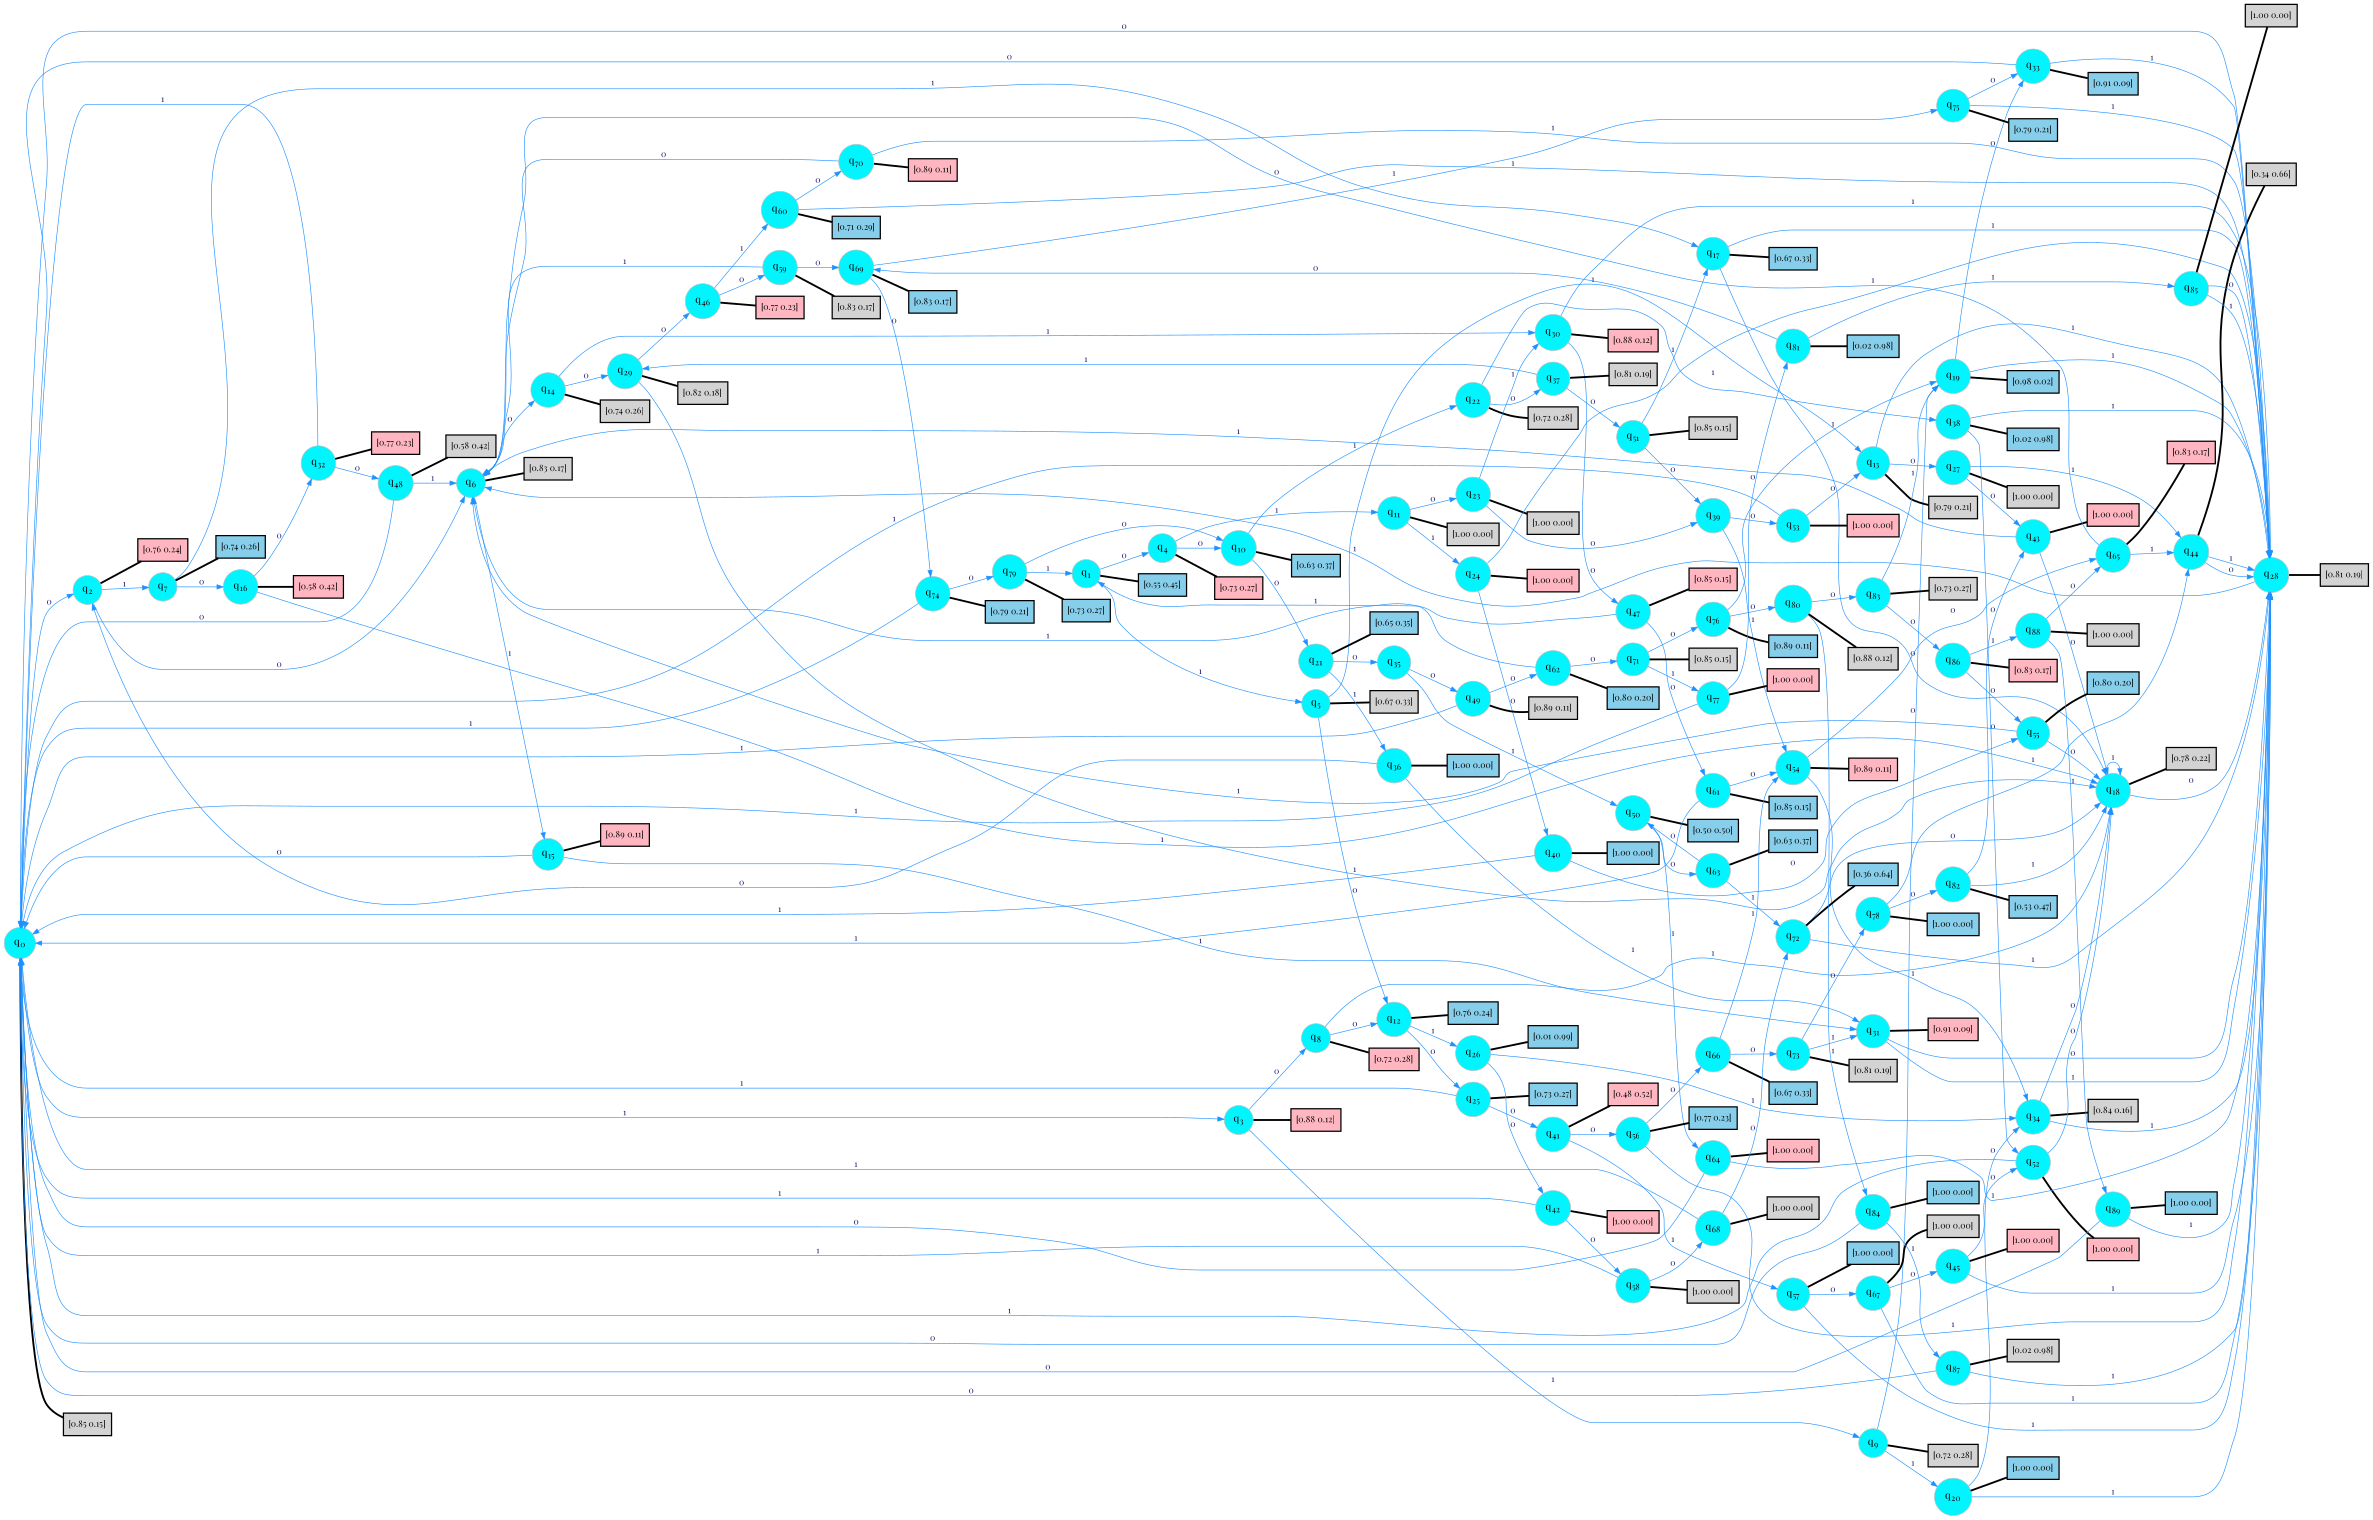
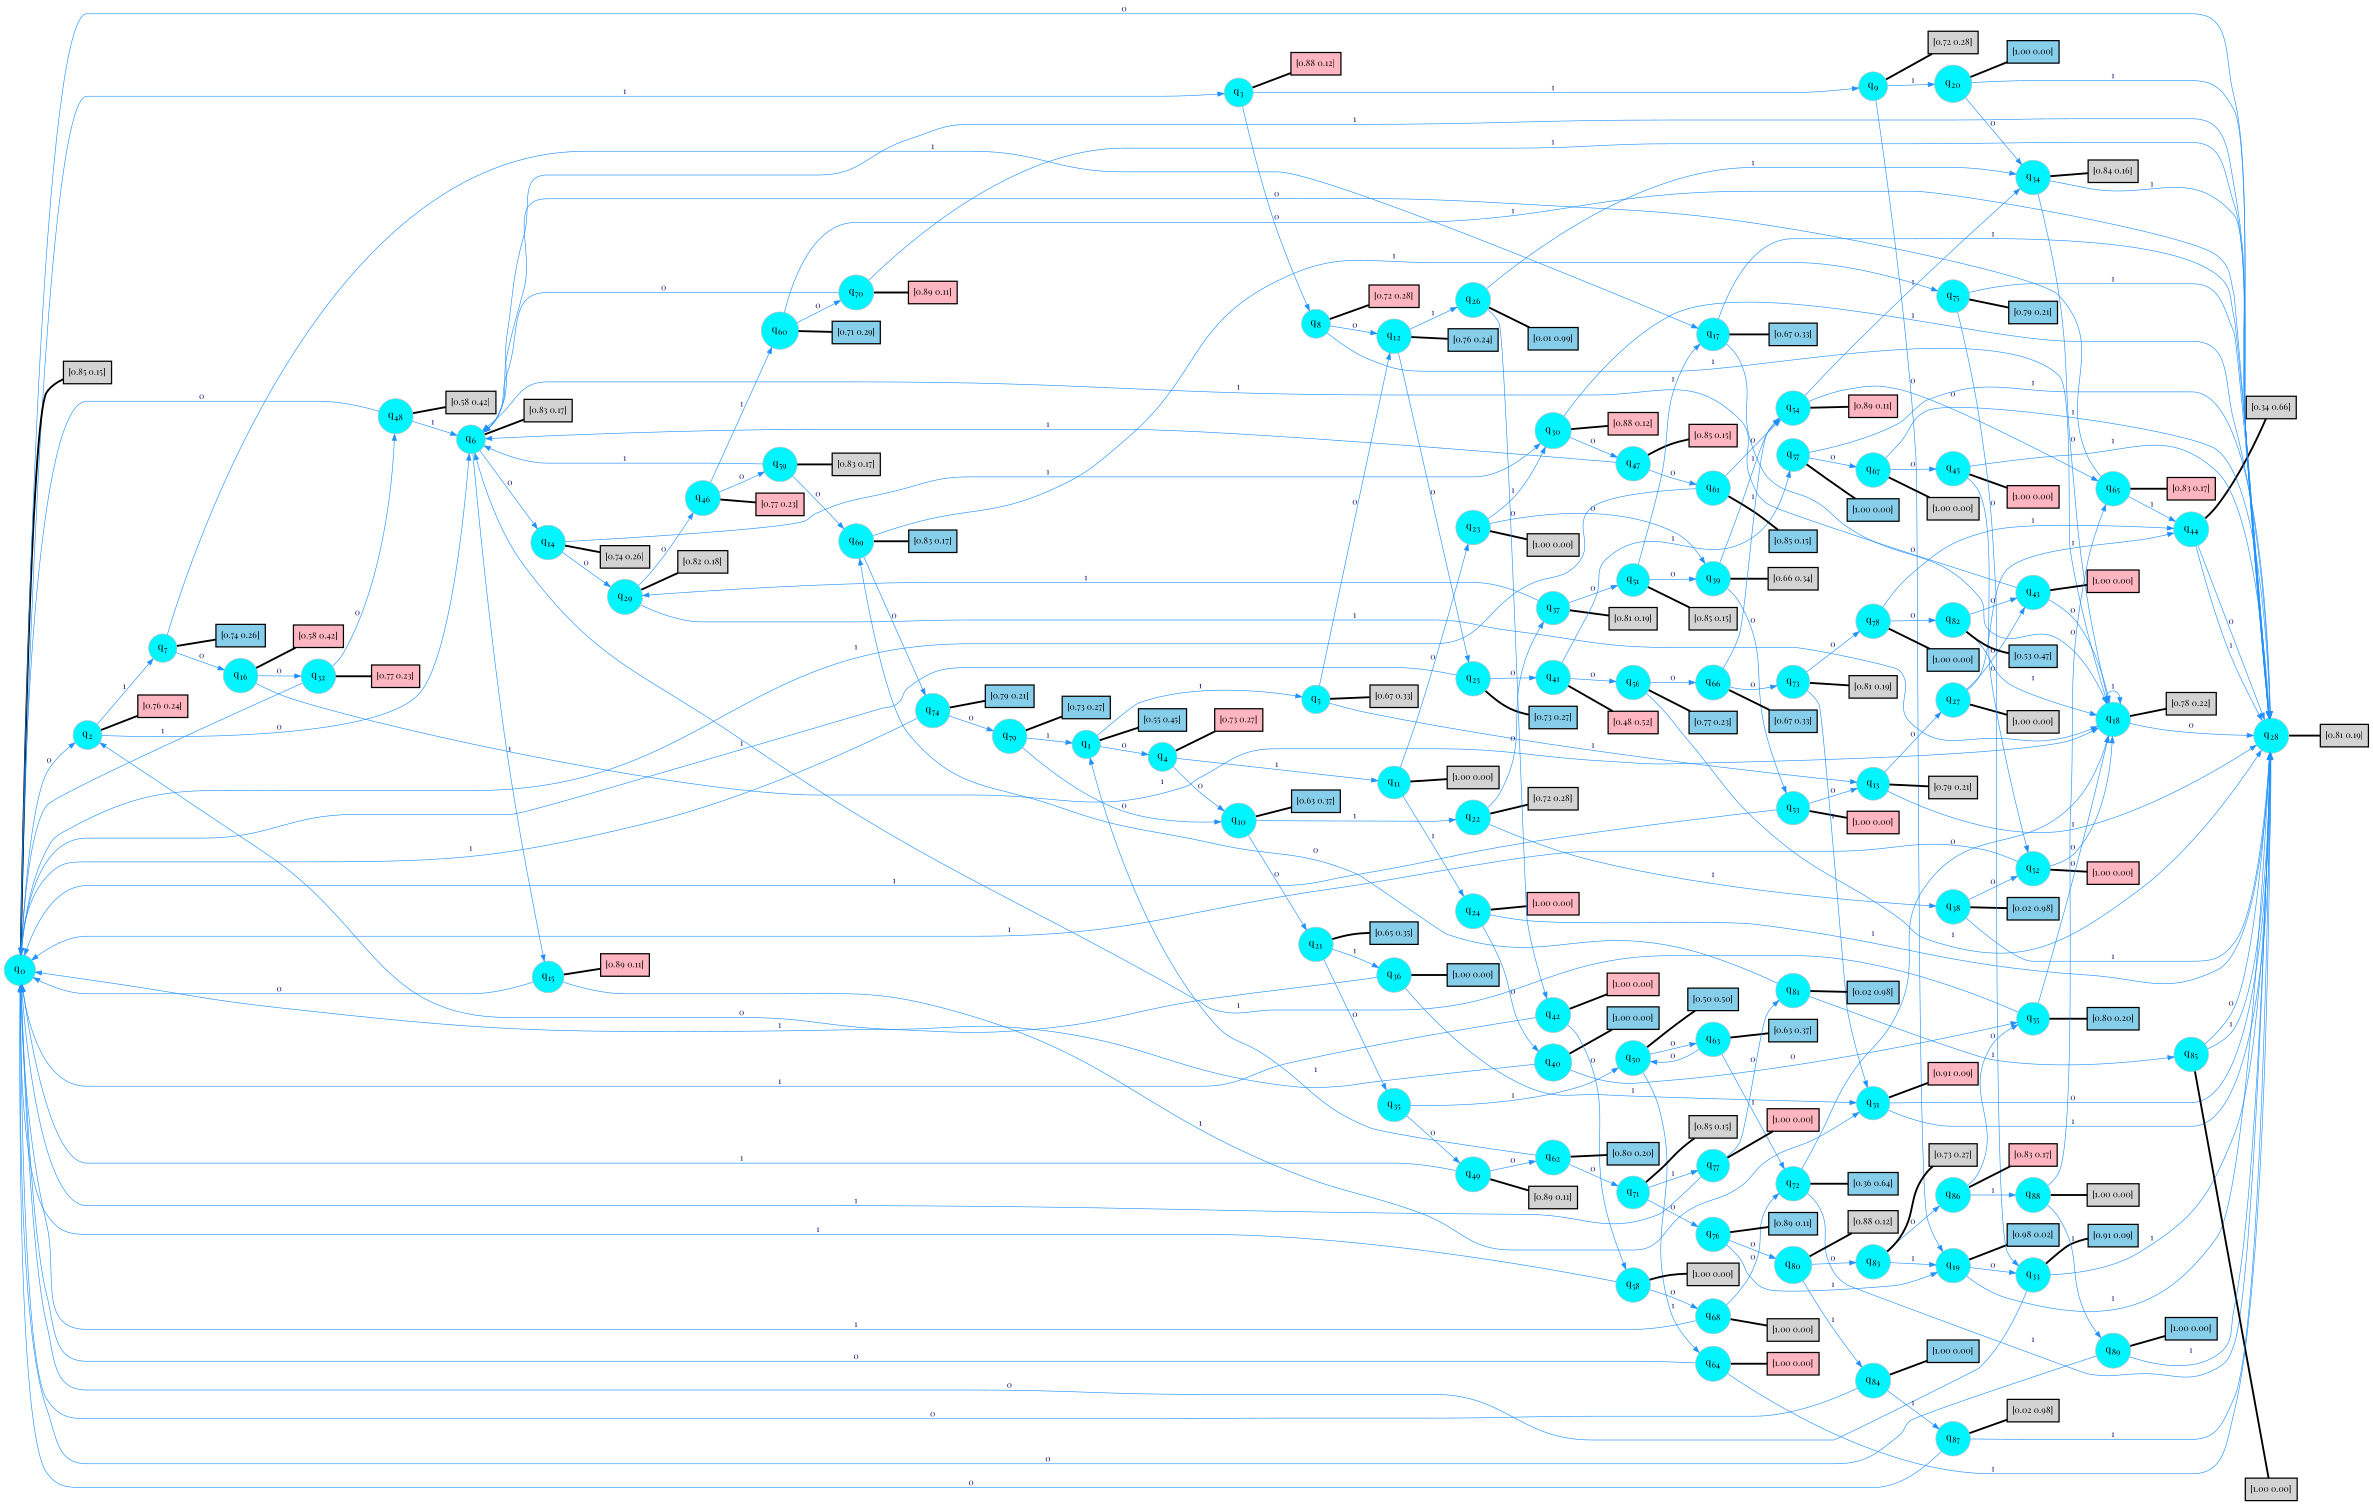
node "[0.66 0.34]": added
